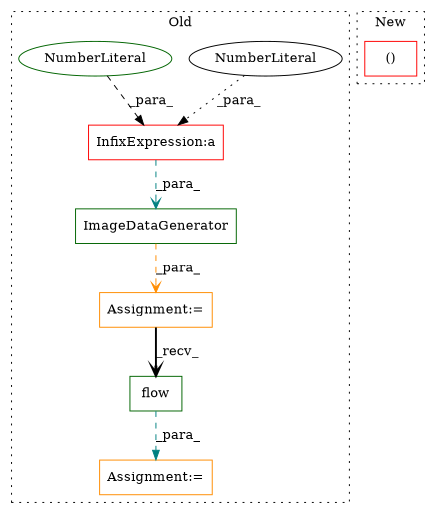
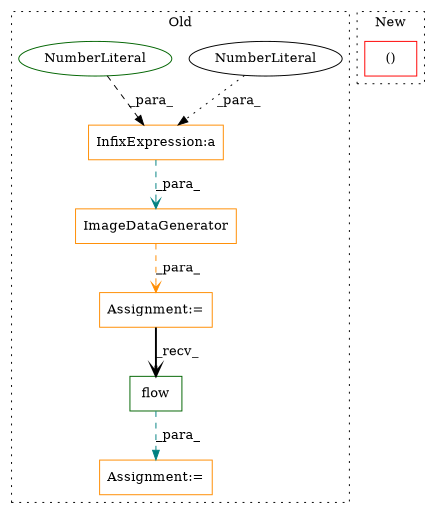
node "InfixExpression:a": color red -> darkorange
node "ImageDataGenerator": color darkgreen -> darkorange
